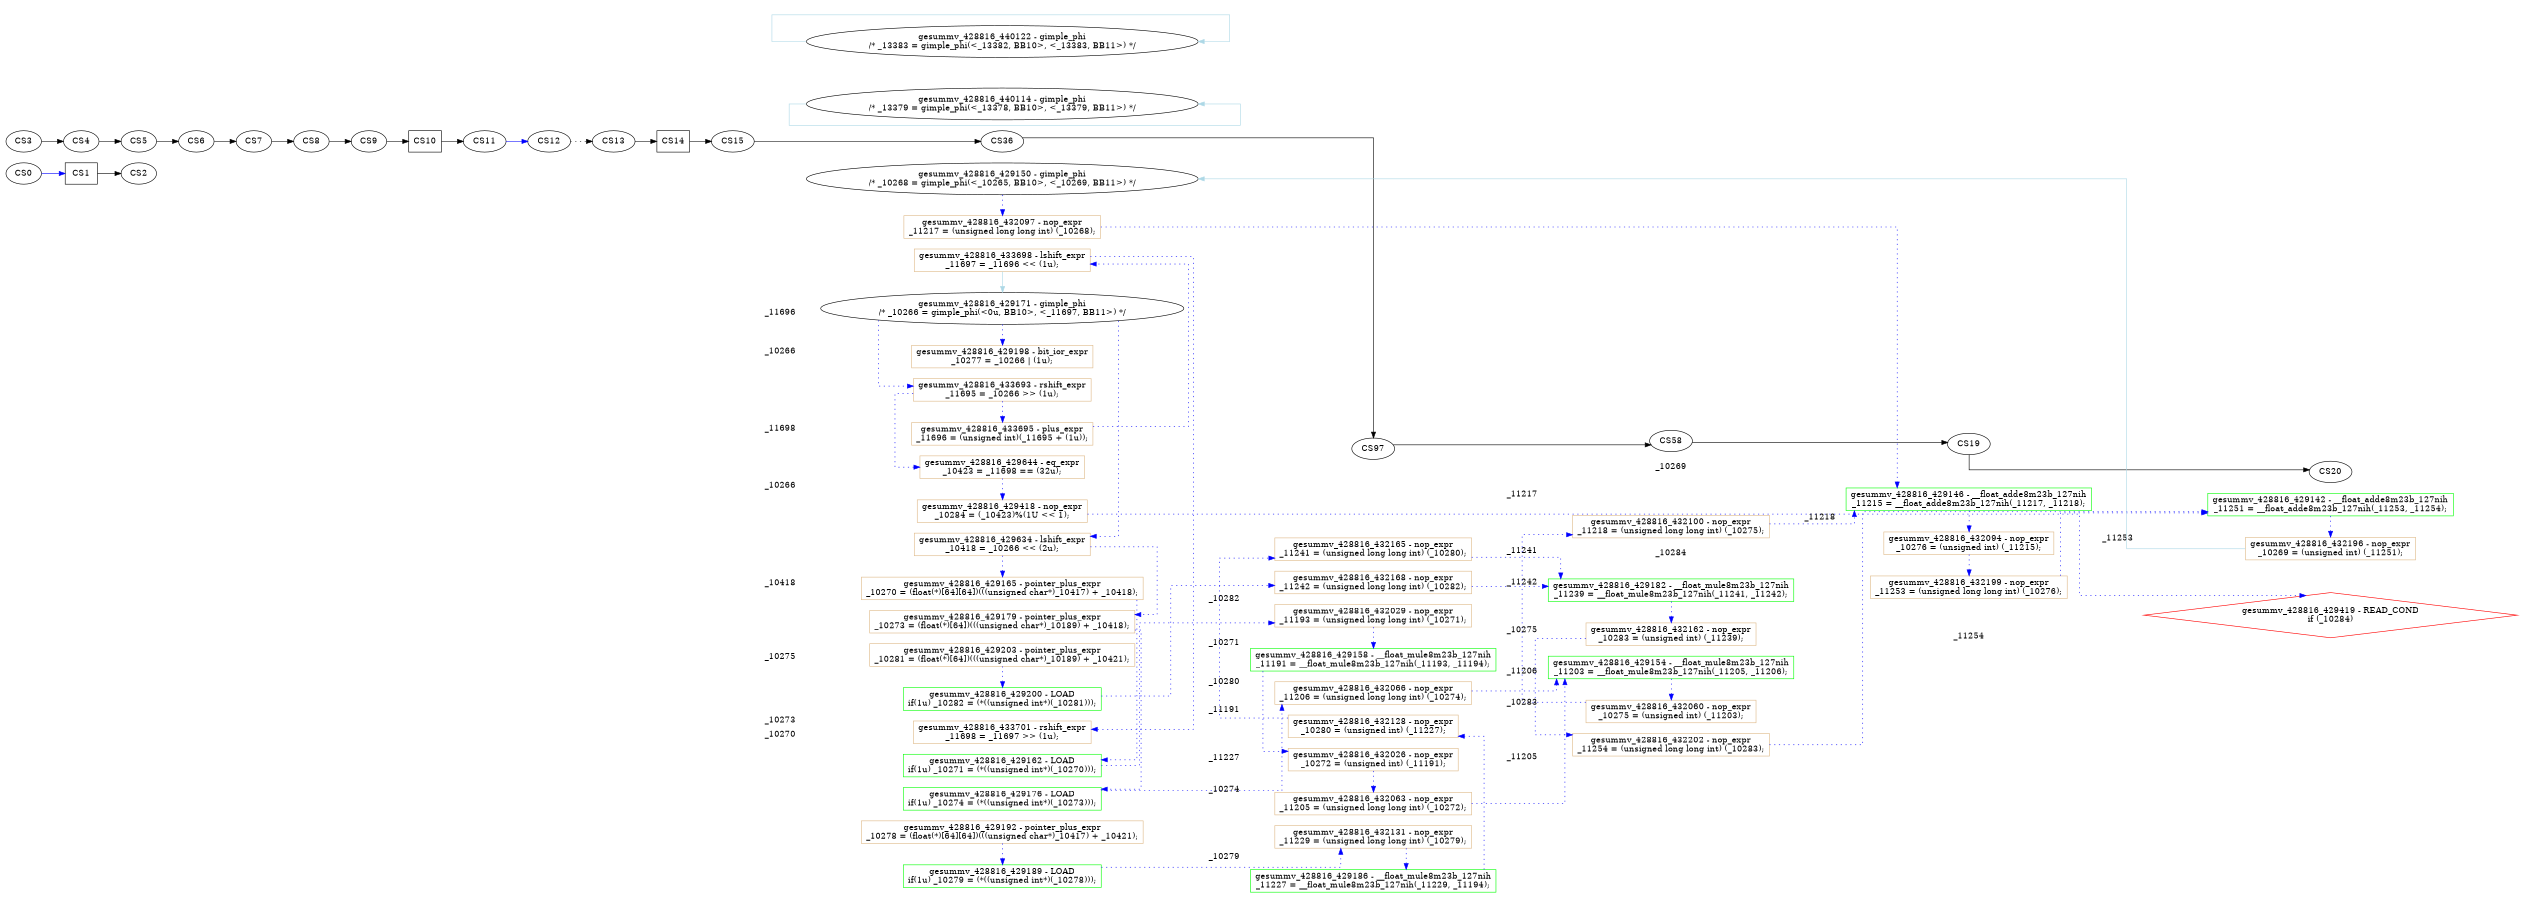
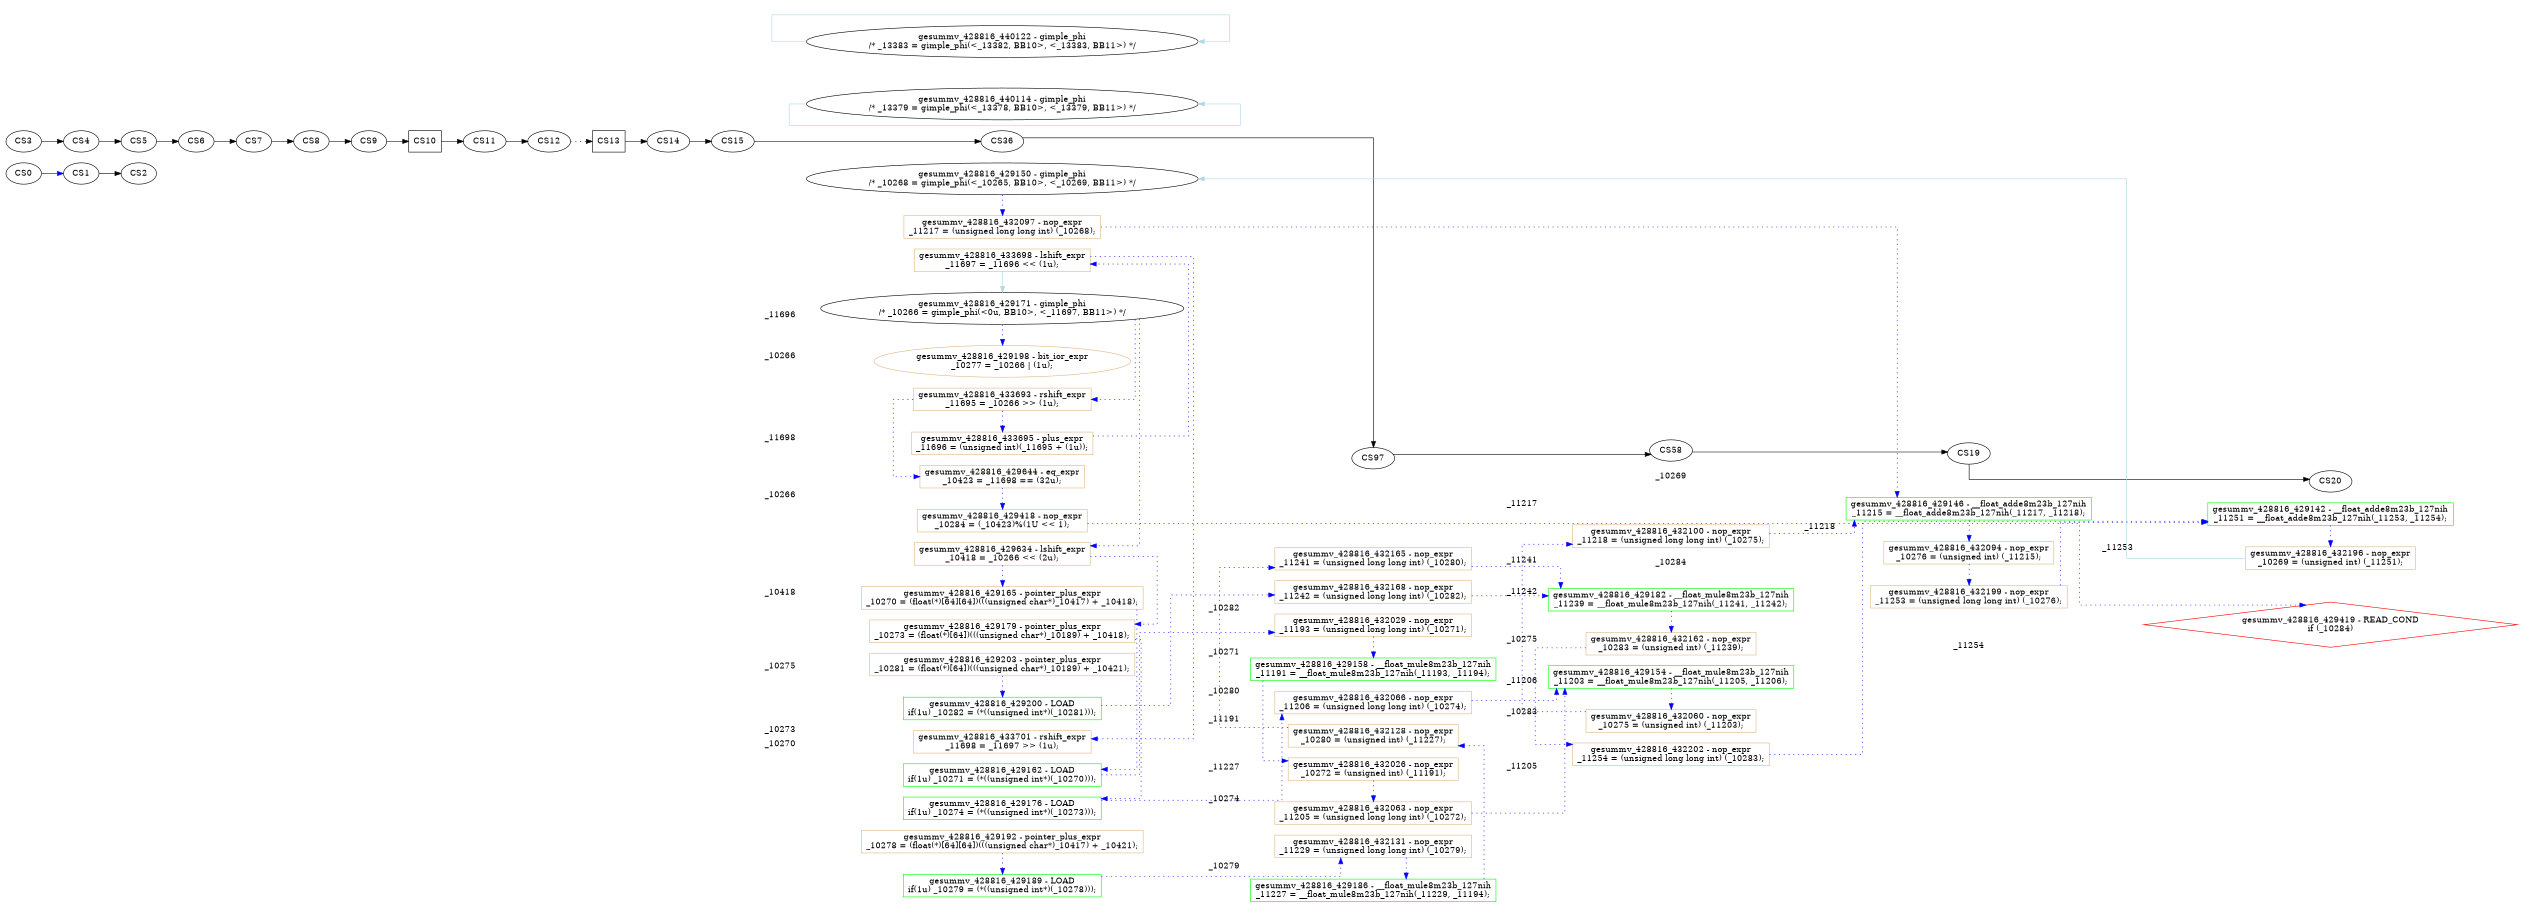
edge "CS11" -> "CS12": color blue -> black
node "CS13": shape ellipse -> box
node "CS14": shape box -> ellipse
node "CS1": shape box -> ellipse
node "gesummv_428816_429198 - bit_ior_expr _10277 = _10266 | (1u);": shape box -> ellipse
